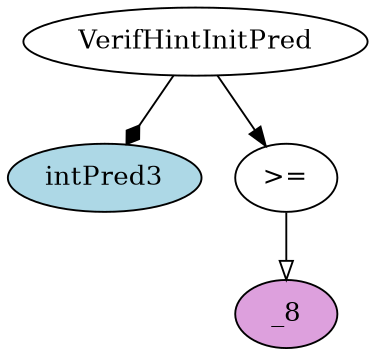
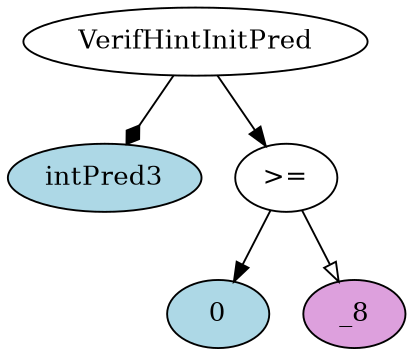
node "0": added
